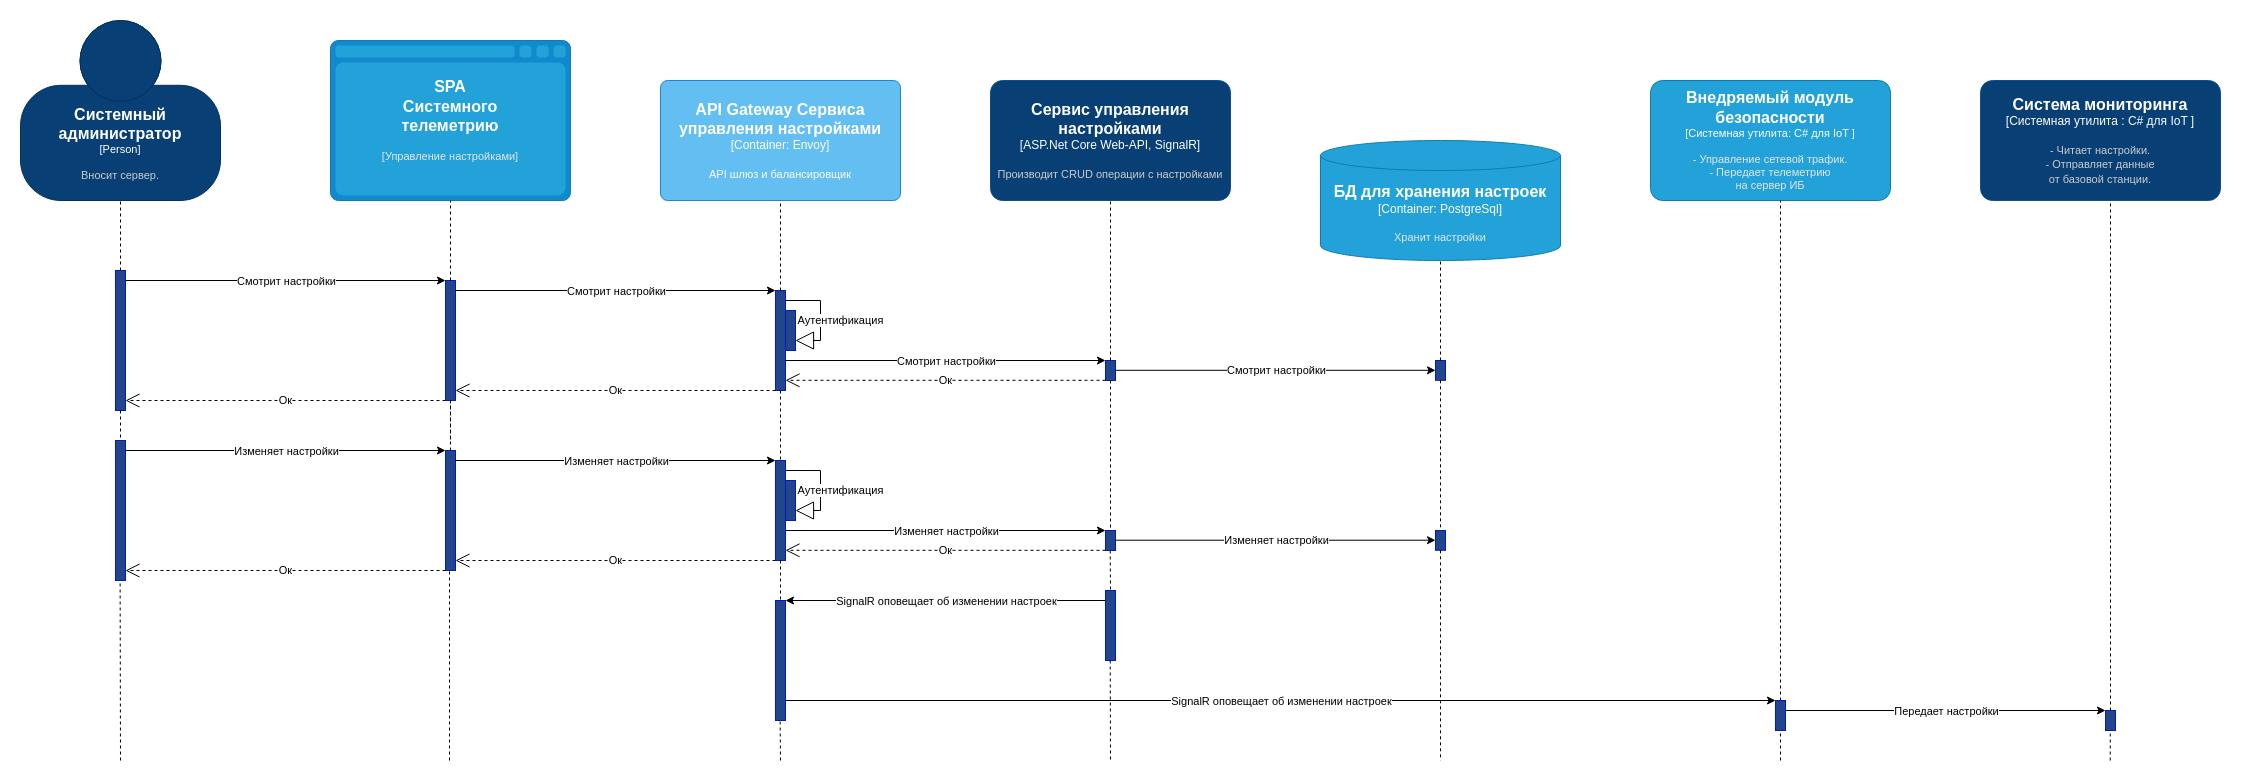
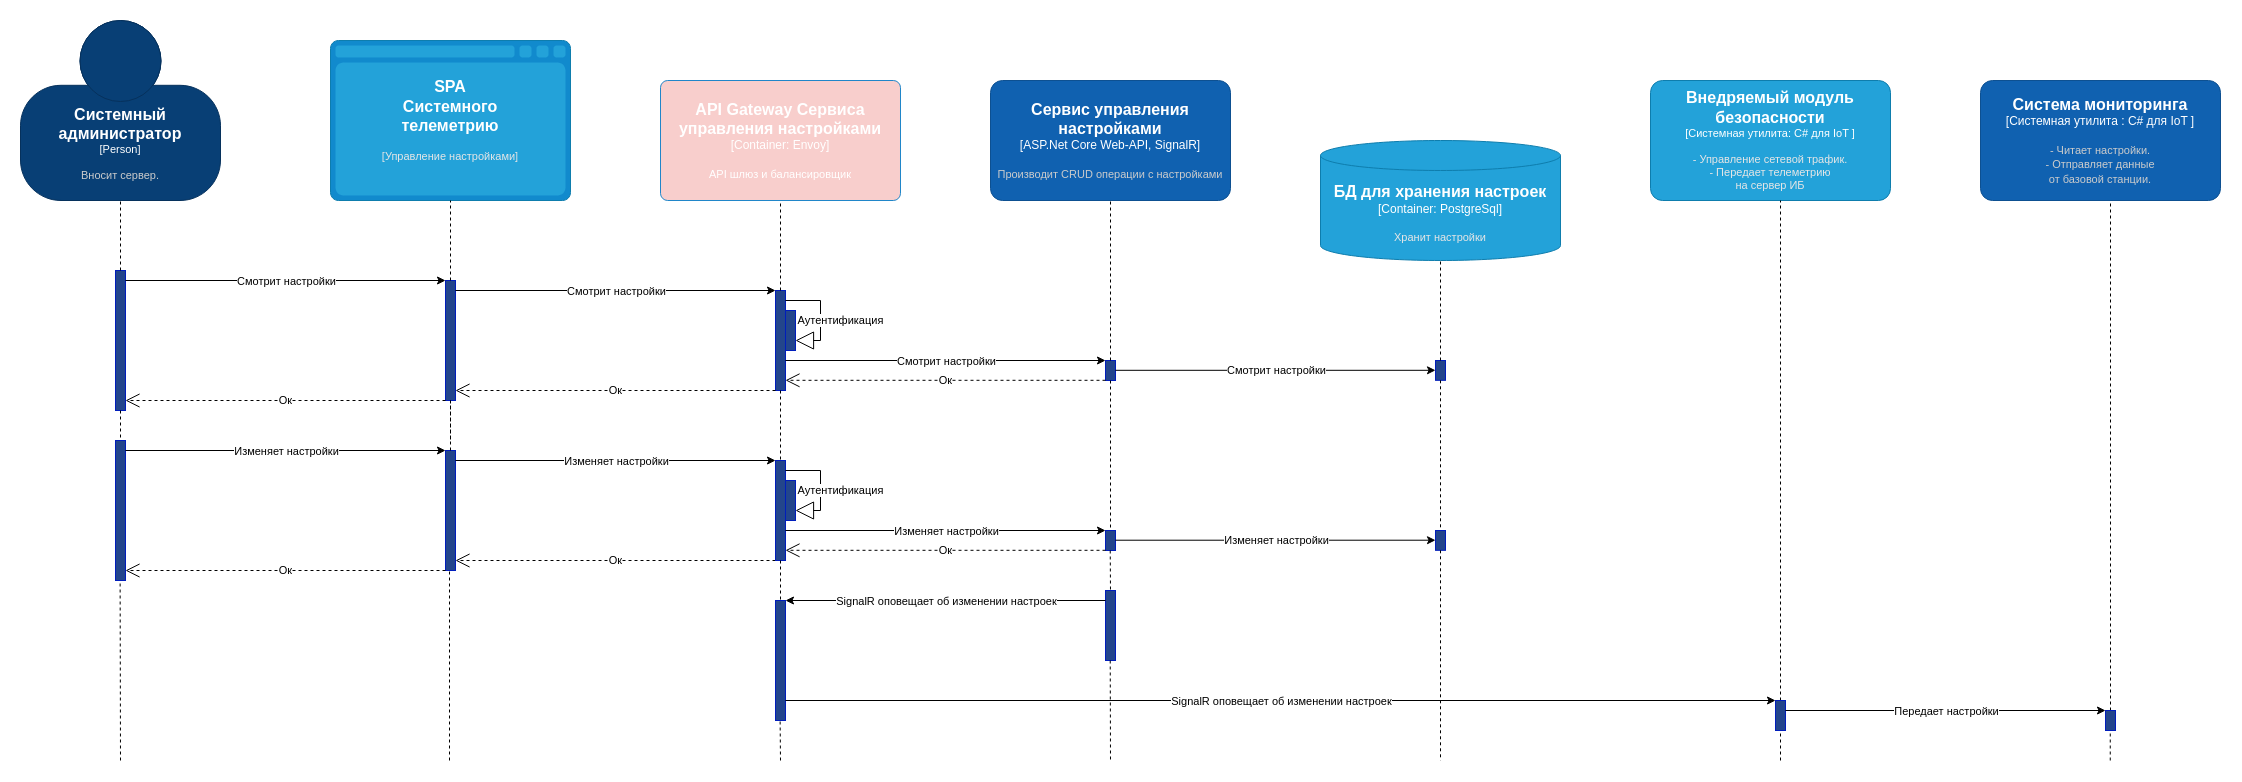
node "API Gateway Сервиса управления настройками [Container: Envoy] API шлюз и балансировщик": fillcolor #63bef2 -> #f8cecc
node "Сервис управления настройками [ASP.Net Core Web-API, SignalR] Производит CRUD операции с настройками": fillcolor #083f75 -> #1061b0
node "Система мониторинга [Системная утилита : C# для IoT ] - Читает настройки. - Отправляет данные от базовой станции.": fillcolor #083f75 -> #1061b0
